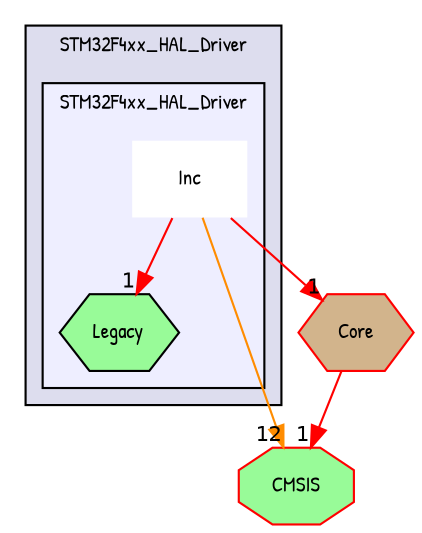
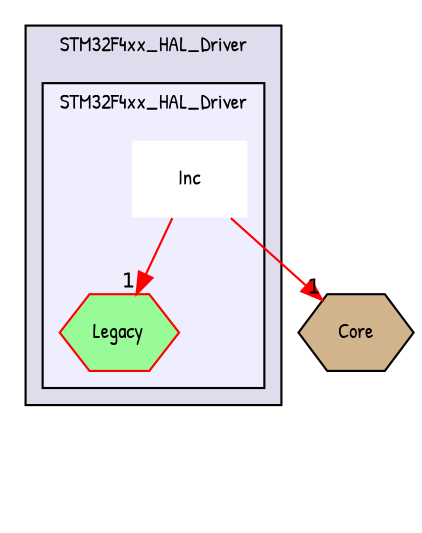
node "Legacy": color black -> red
node "Core": color red -> black
node "CMSIS": removed
